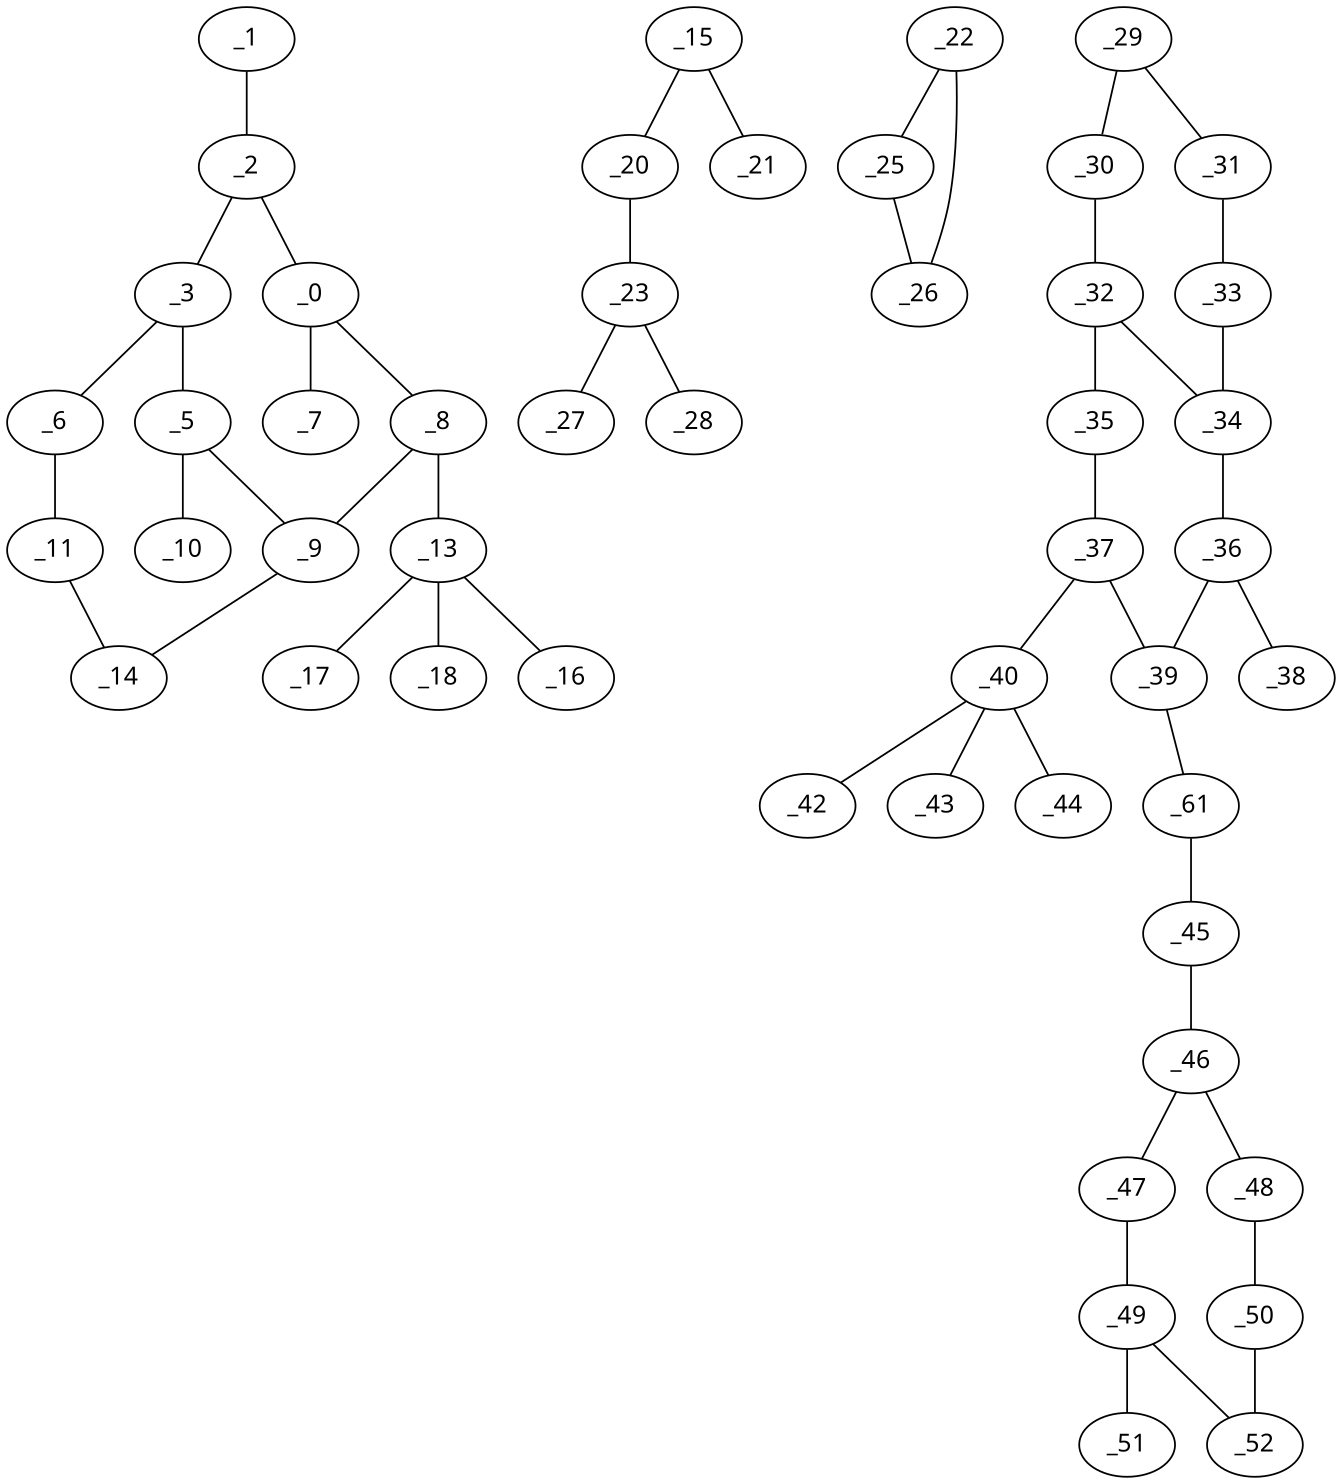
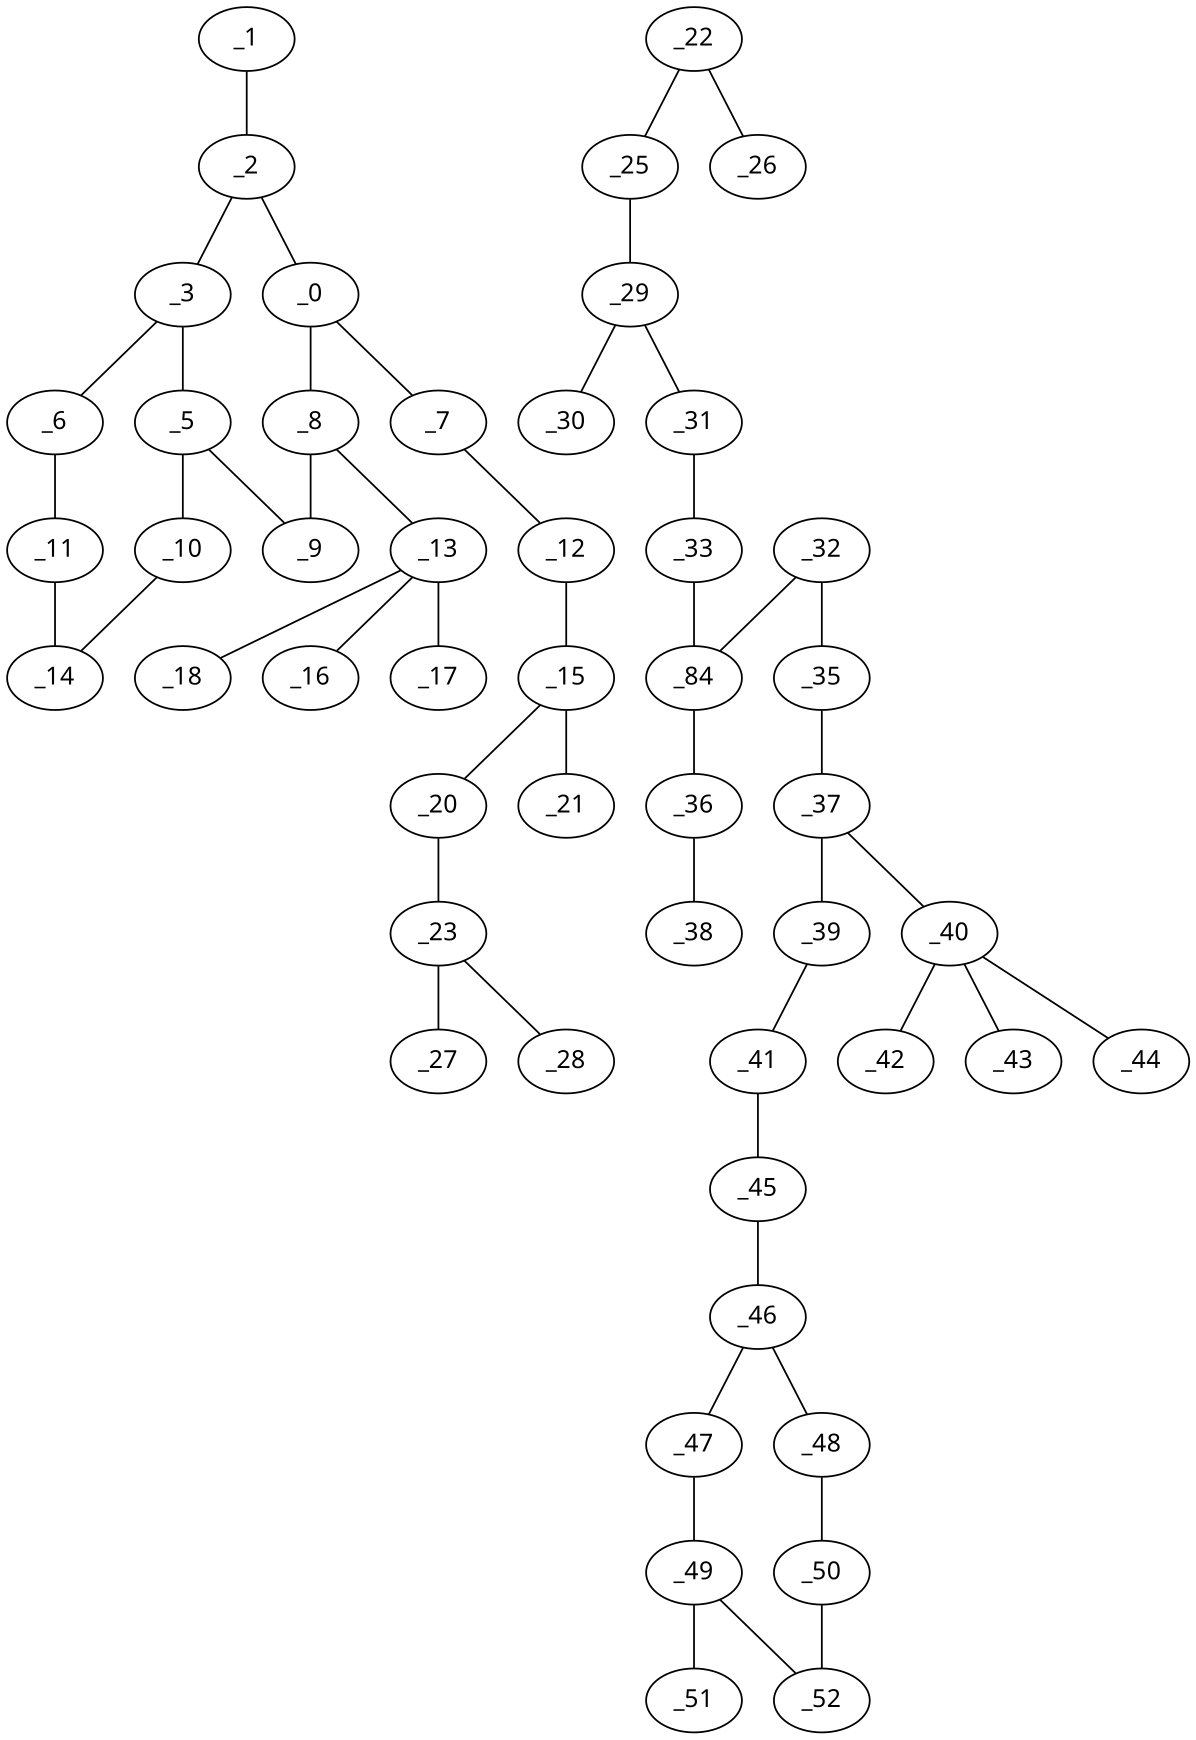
edge "_25" -- "_26": now "_25" -- "_29"
edge "_30" -- "_32": removed
node "_34": label "_34" -> "_84"
node "_12": added
edge "_9" -- "_14": now "_10" -- "_14"
edge "_36" -- "_39": removed
node "_61": label "_61" -> "_41"
